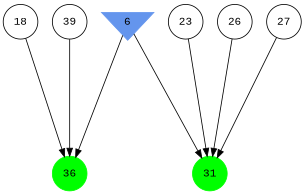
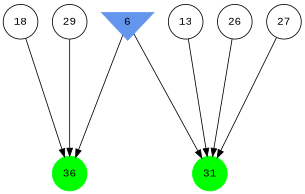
node "39": label "39" -> "29"
node "23": label "23" -> "13"
